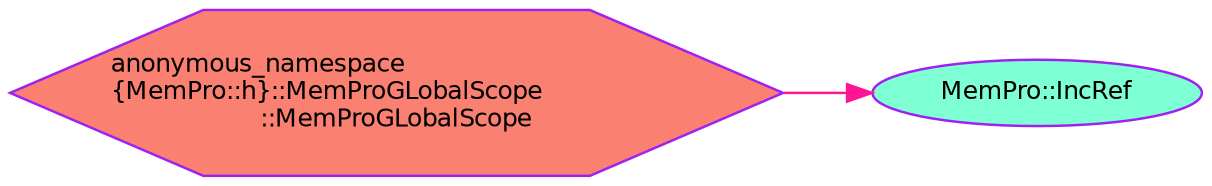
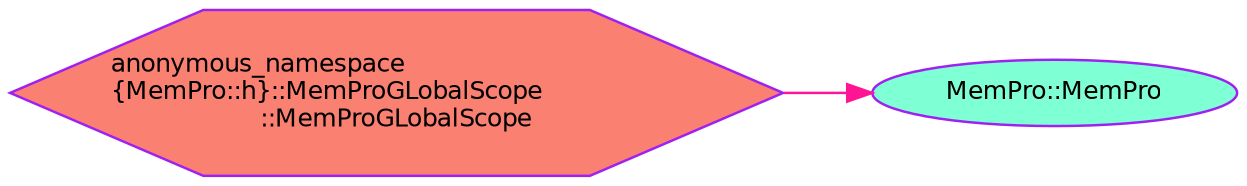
node "MemPro::IncRef": label "MemPro::IncRef" -> "MemPro::MemPro"
